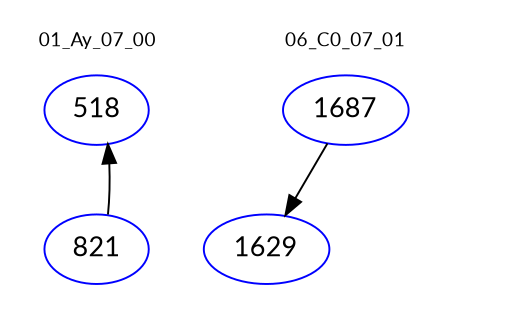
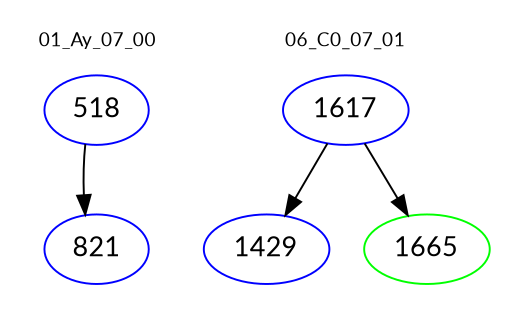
node "1687": label "1687" -> "1617"
edge "821" -> "518": reversed
node "1629": label "1629" -> "1429"
node "1665": added
